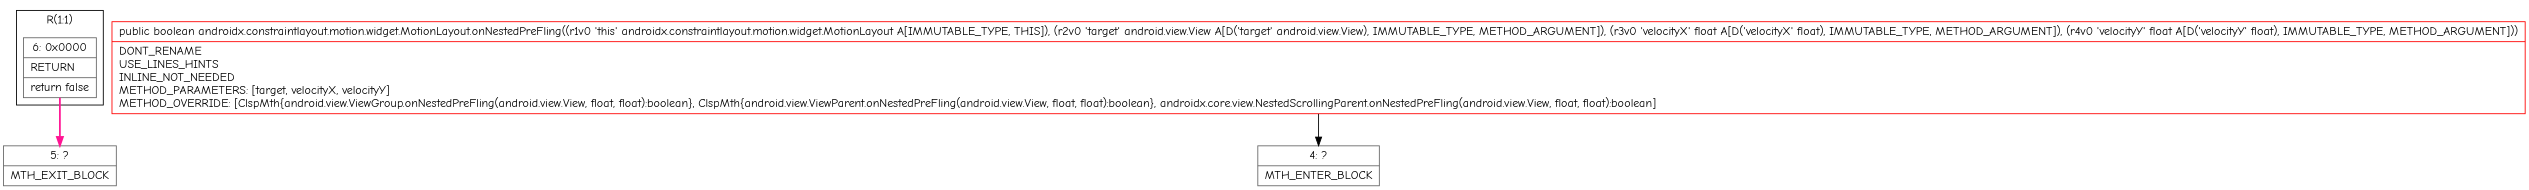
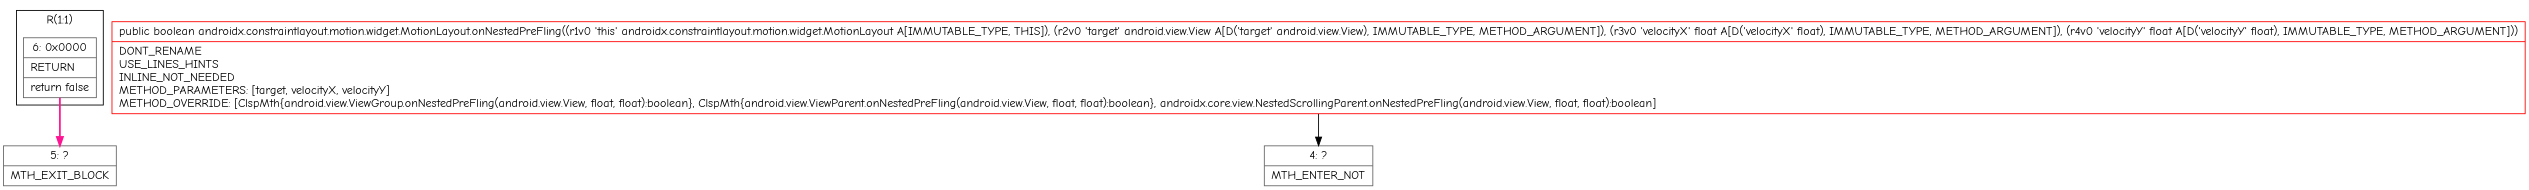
node "4: ?": text "MTH_ENTER_BLOCK" -> "MTH_ENTER_NOT"
